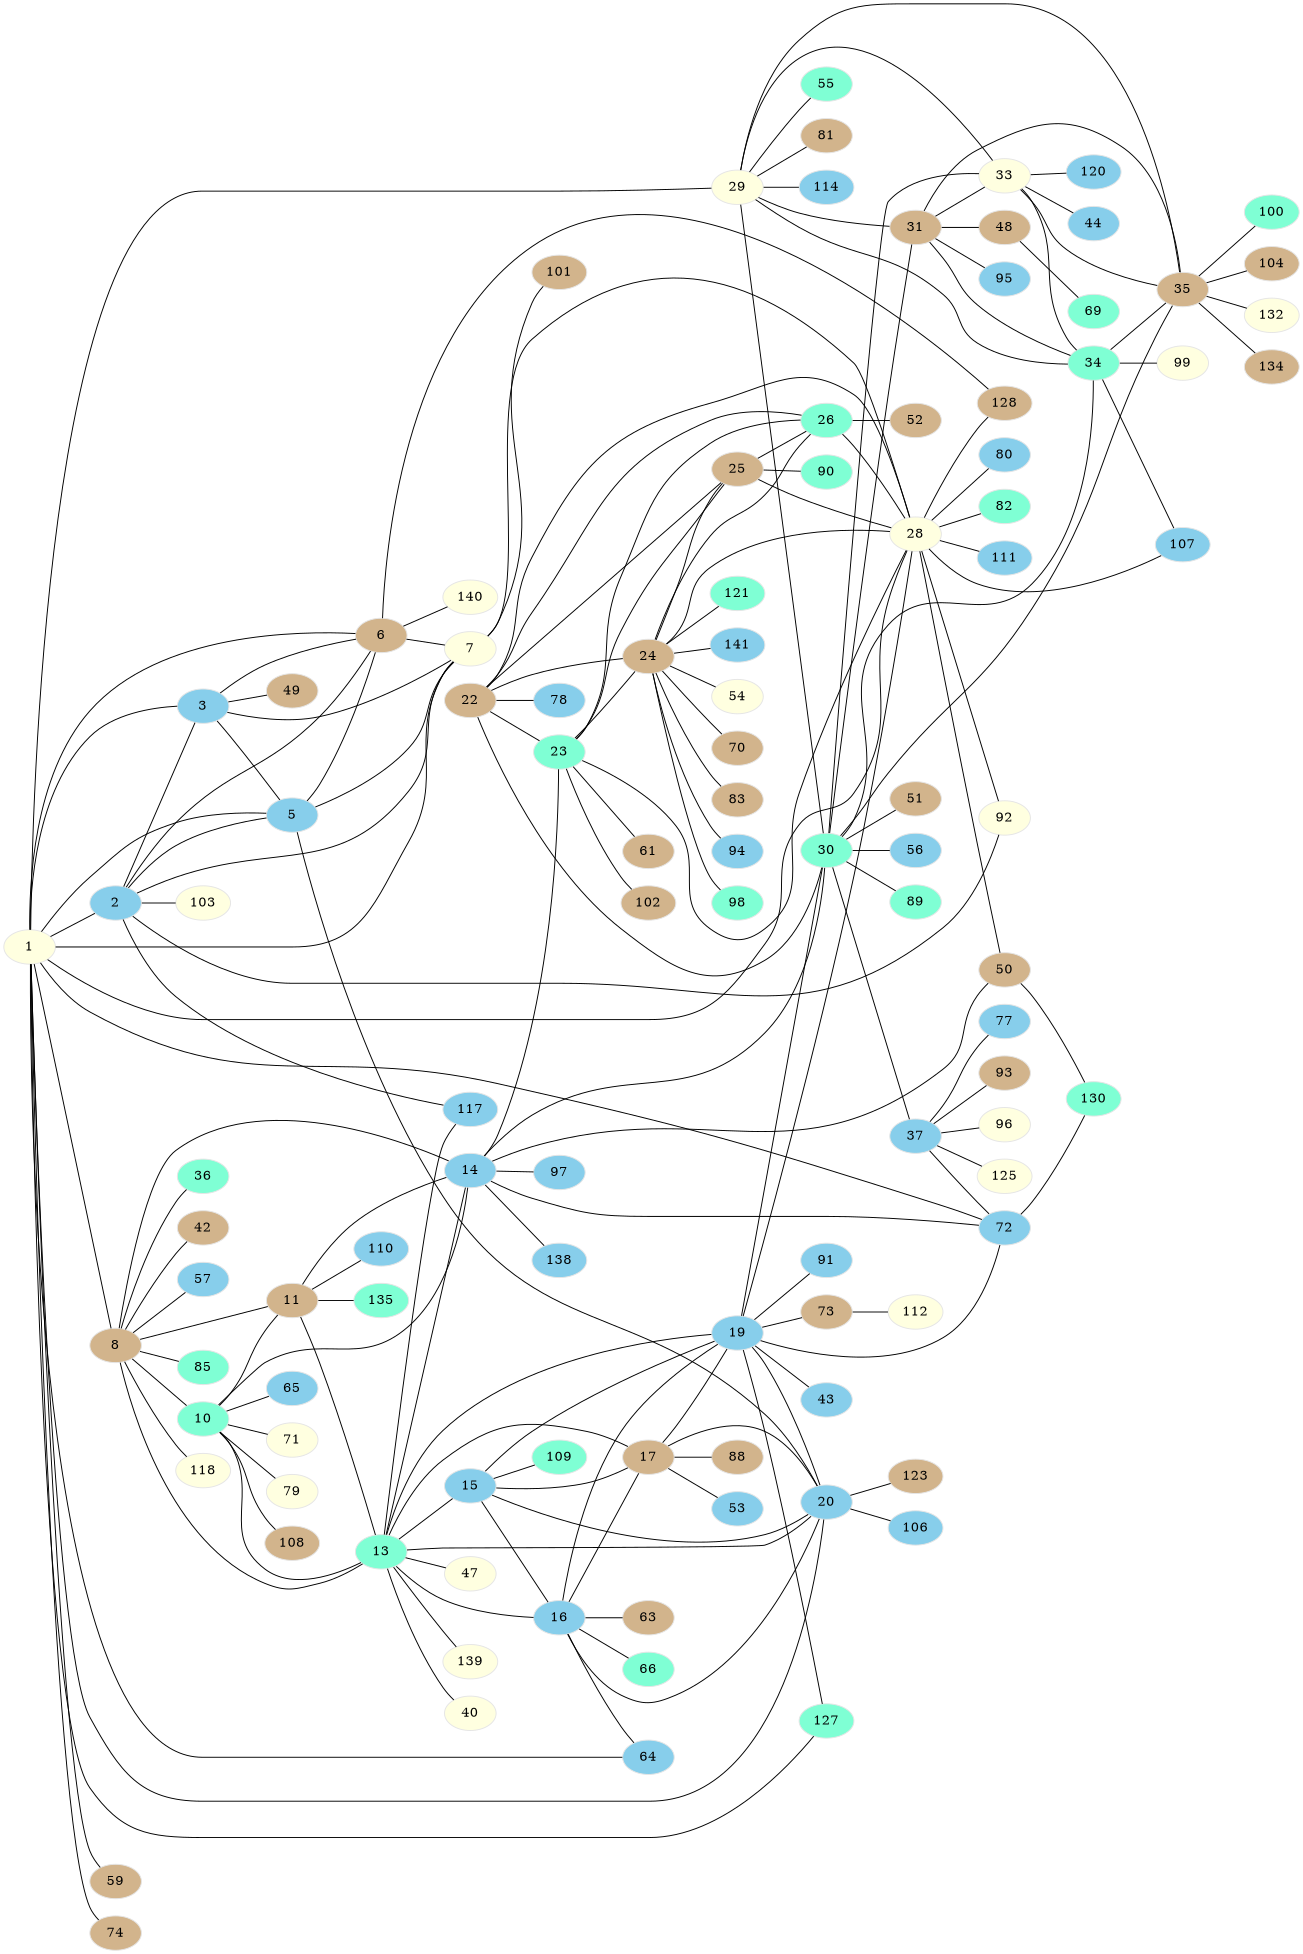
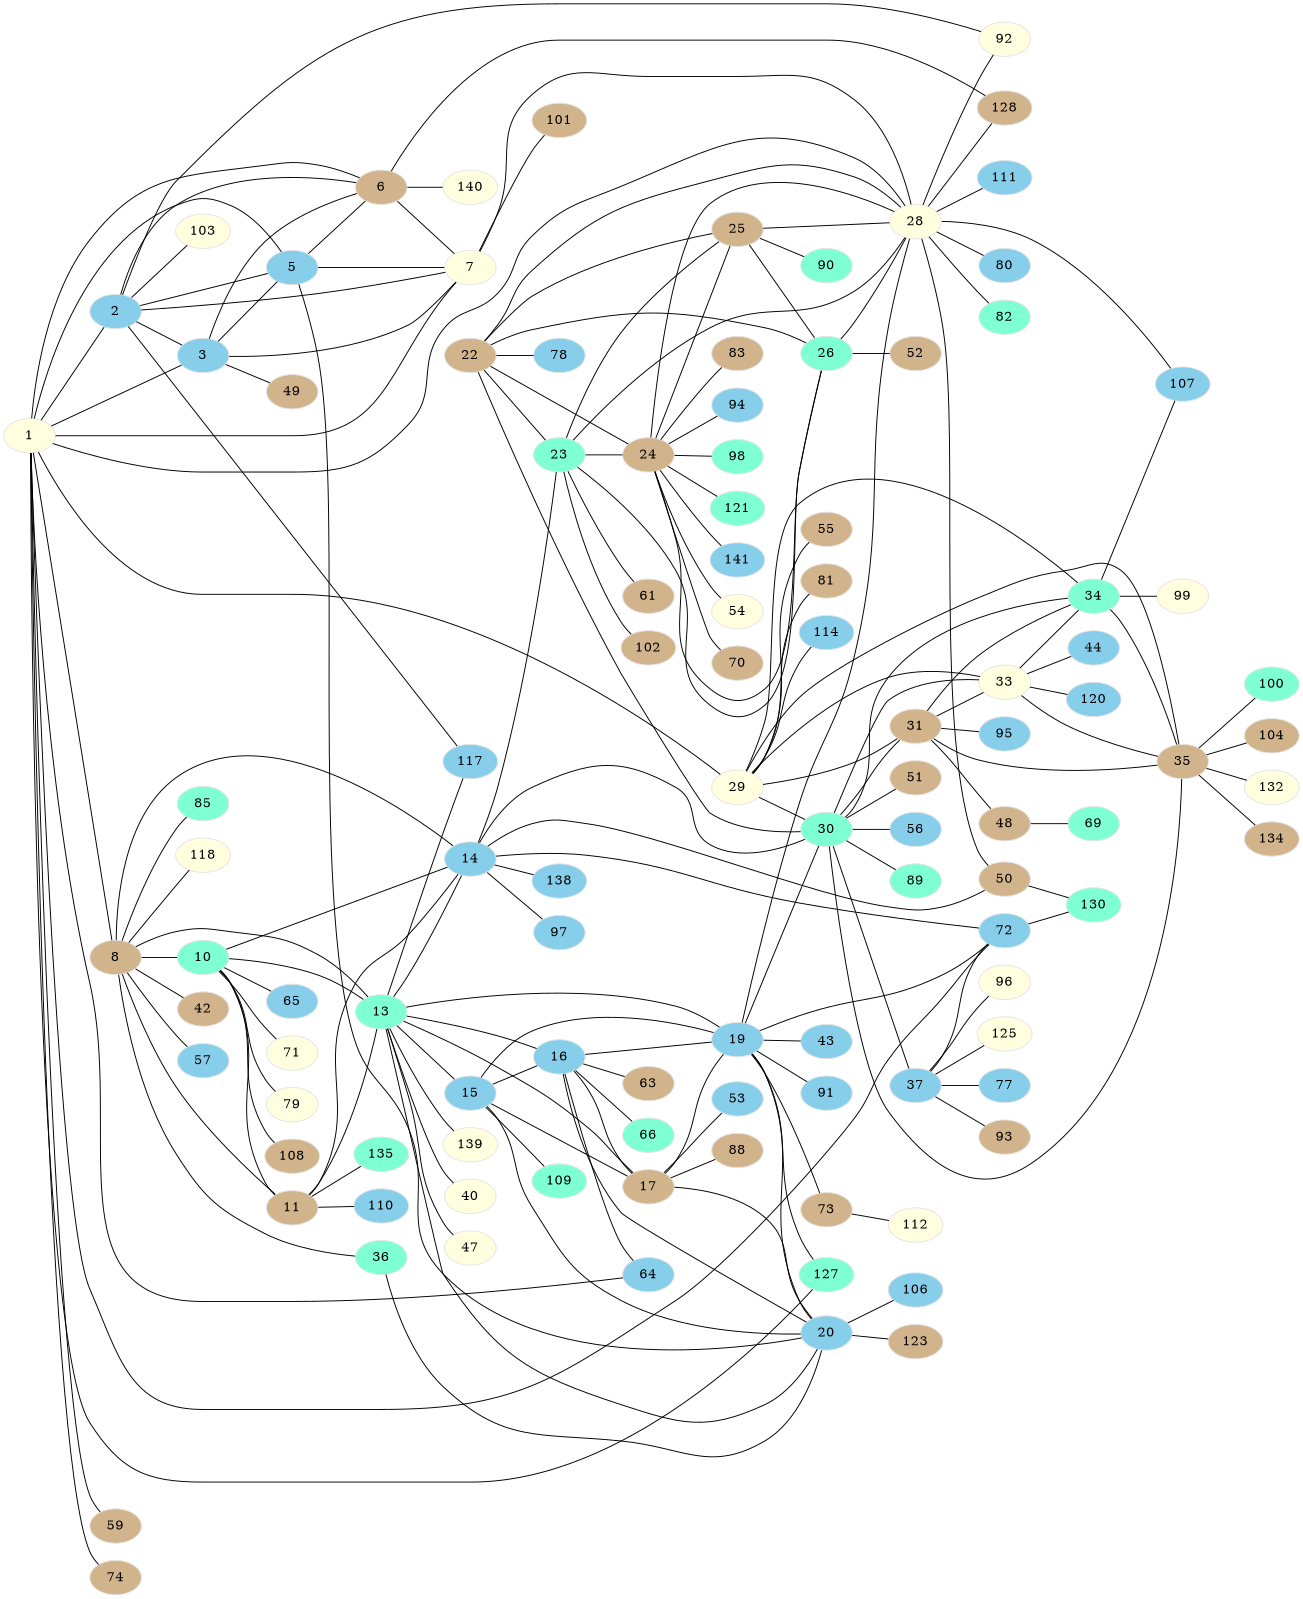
node "55": fillcolor aquamarine -> tan
edge "1" -- "20": now "36" -- "20"
